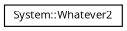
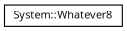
node "System::Whatever2": label "System::Whatever2" -> "System::Whatever8"
